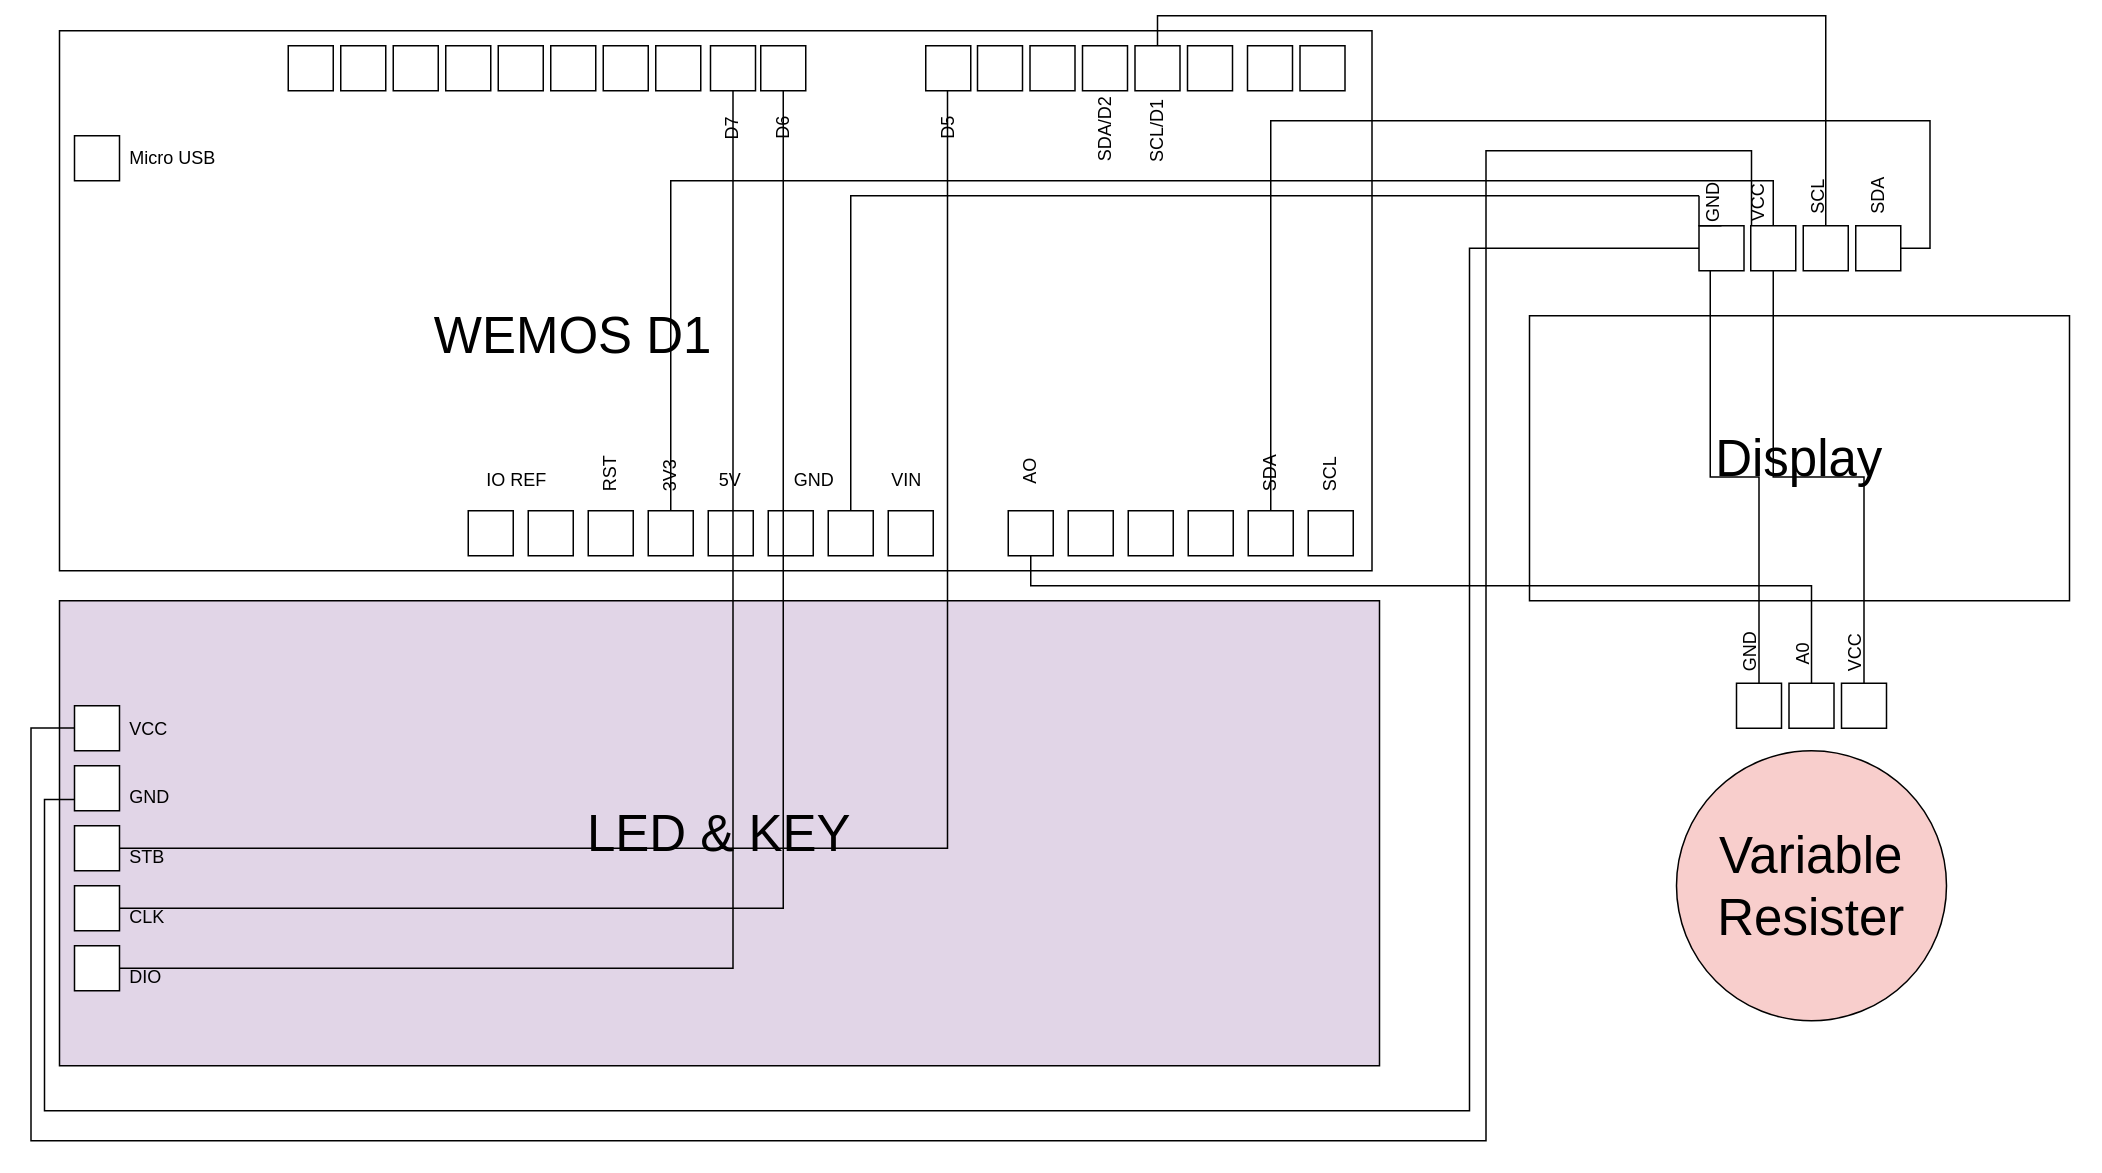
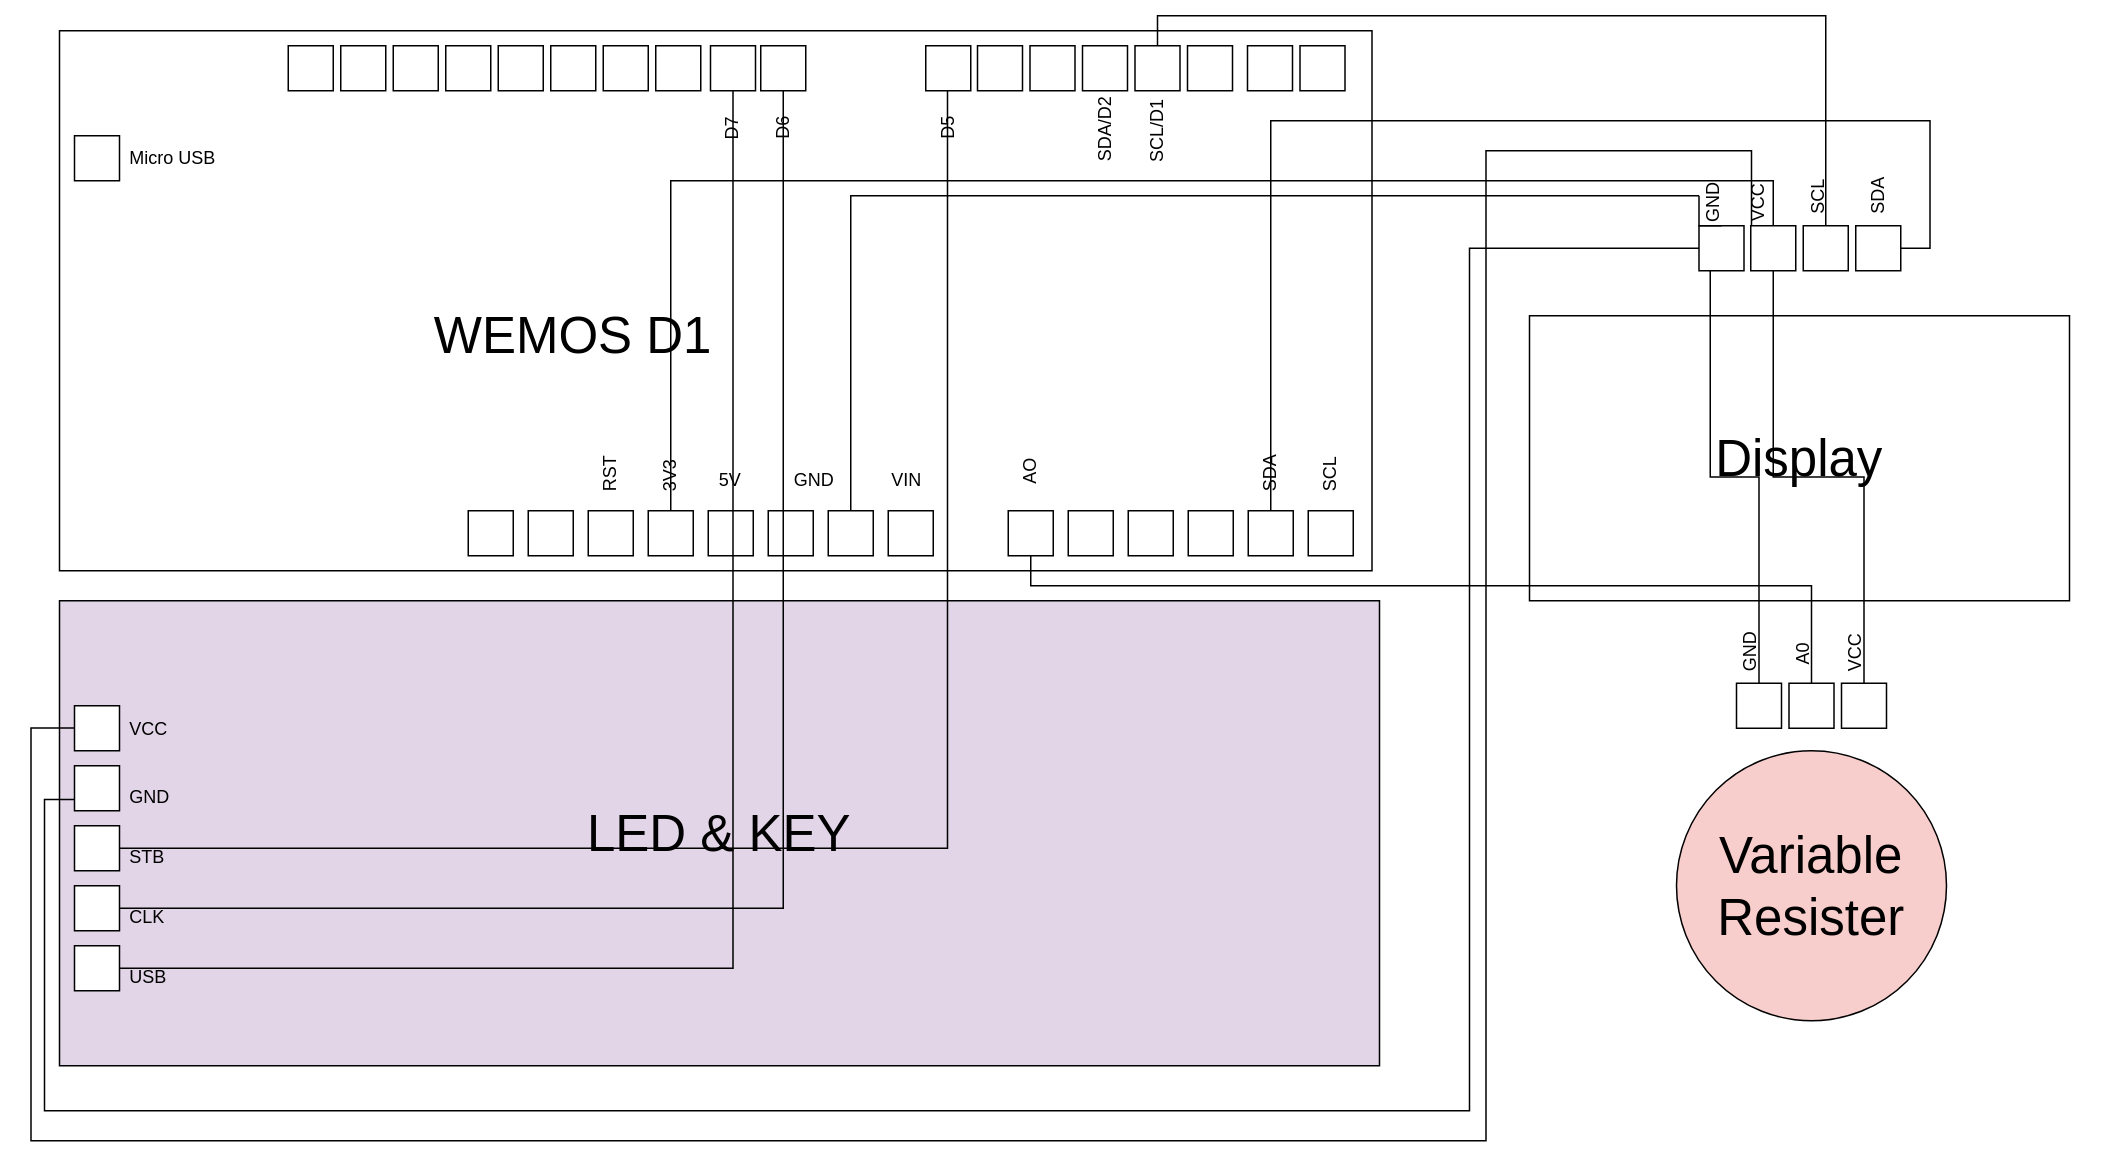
node "IO REF": removed
node "DIO": label "DIO" -> "USB"
